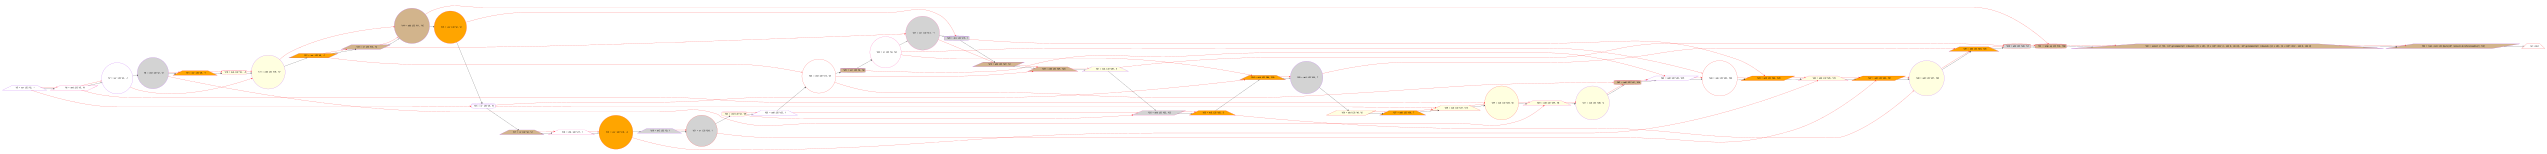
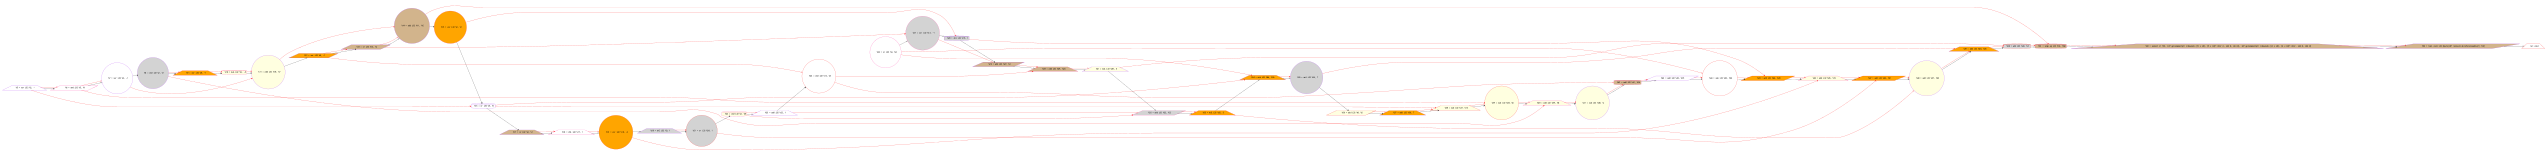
node "%25 = xor i32 %3, %0": removed
